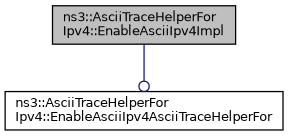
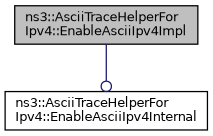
node "ns3::AsciiTraceHelperFor Ipv4::EnableAsciiIpv4AsciiTraceHelperFor": label "ns3::AsciiTraceHelperFor Ipv4::EnableAsciiIpv4AsciiTraceHelperFor" -> "ns3::AsciiTraceHelperFor Ipv4::EnableAsciiIpv4Internal"
